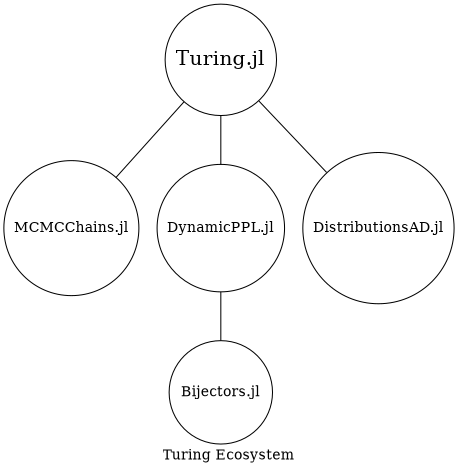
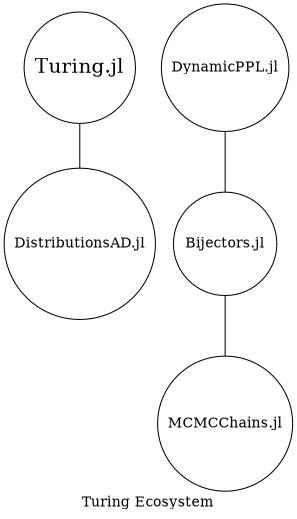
edge "Turing.jl" -- "MCMCChains.jl": now "Bijectors.jl" -- "MCMCChains.jl"
edge "Turing.jl" -- "DynamicPPL.jl": removed
